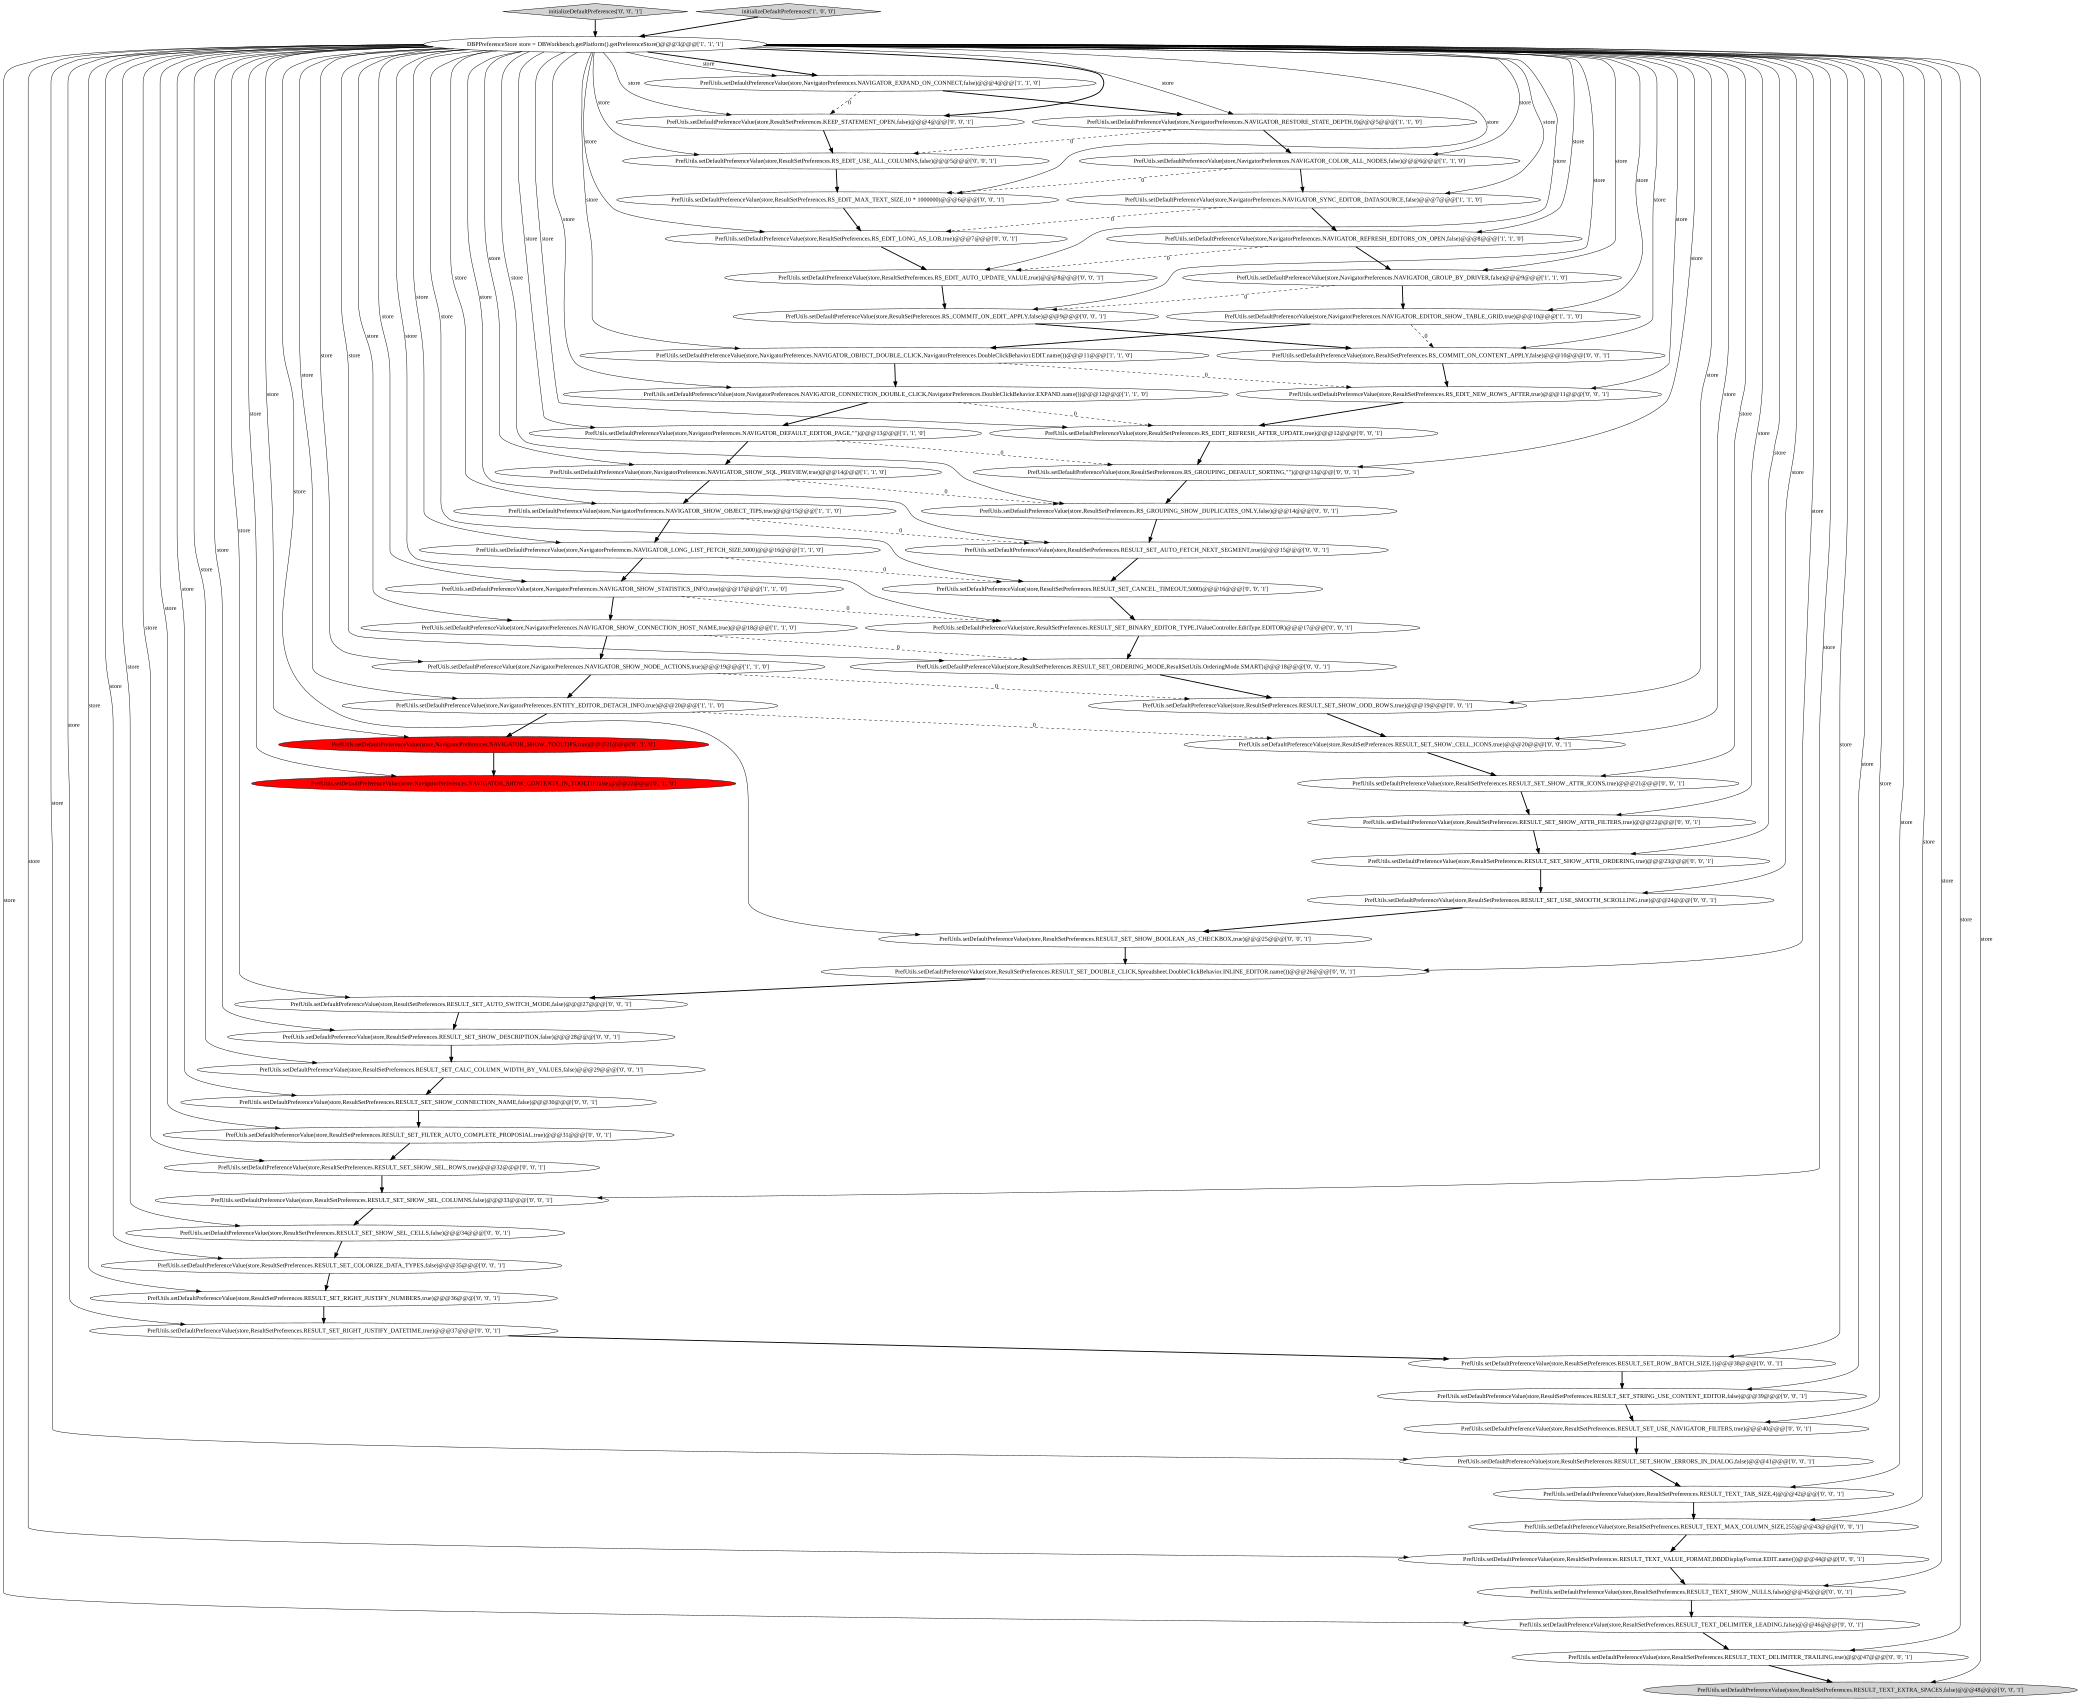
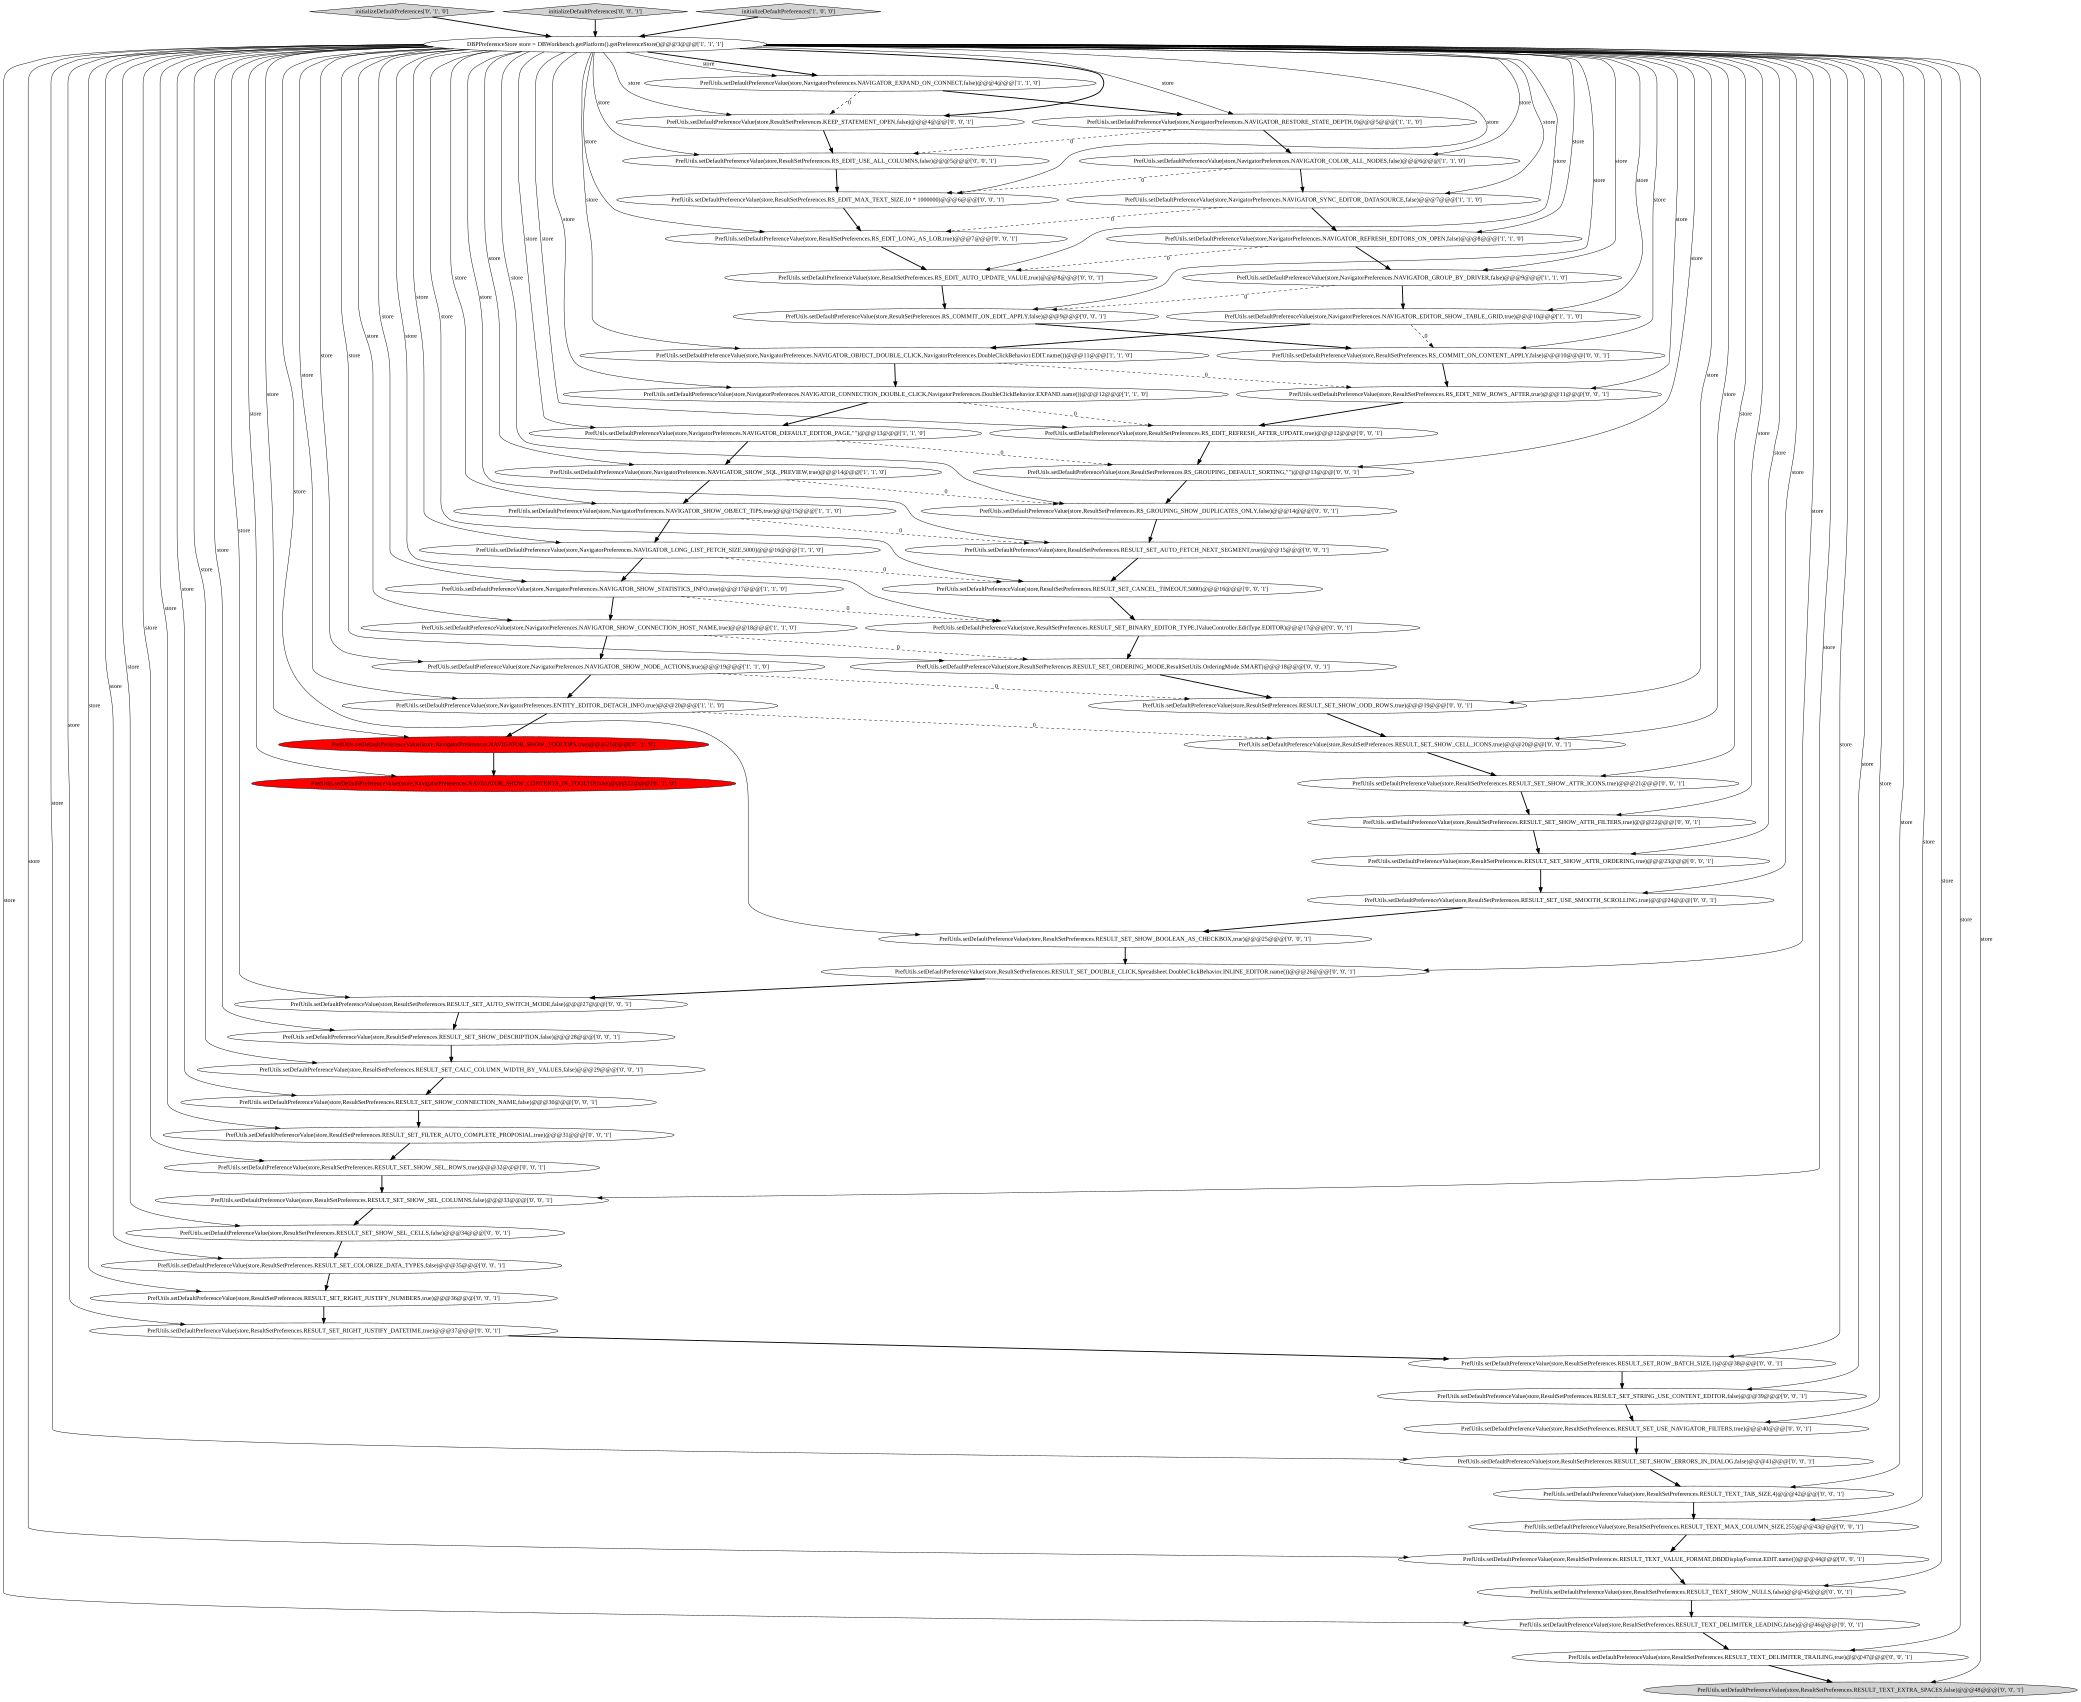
node "initializeDefaultPreferences['0', '1', '0']": added
